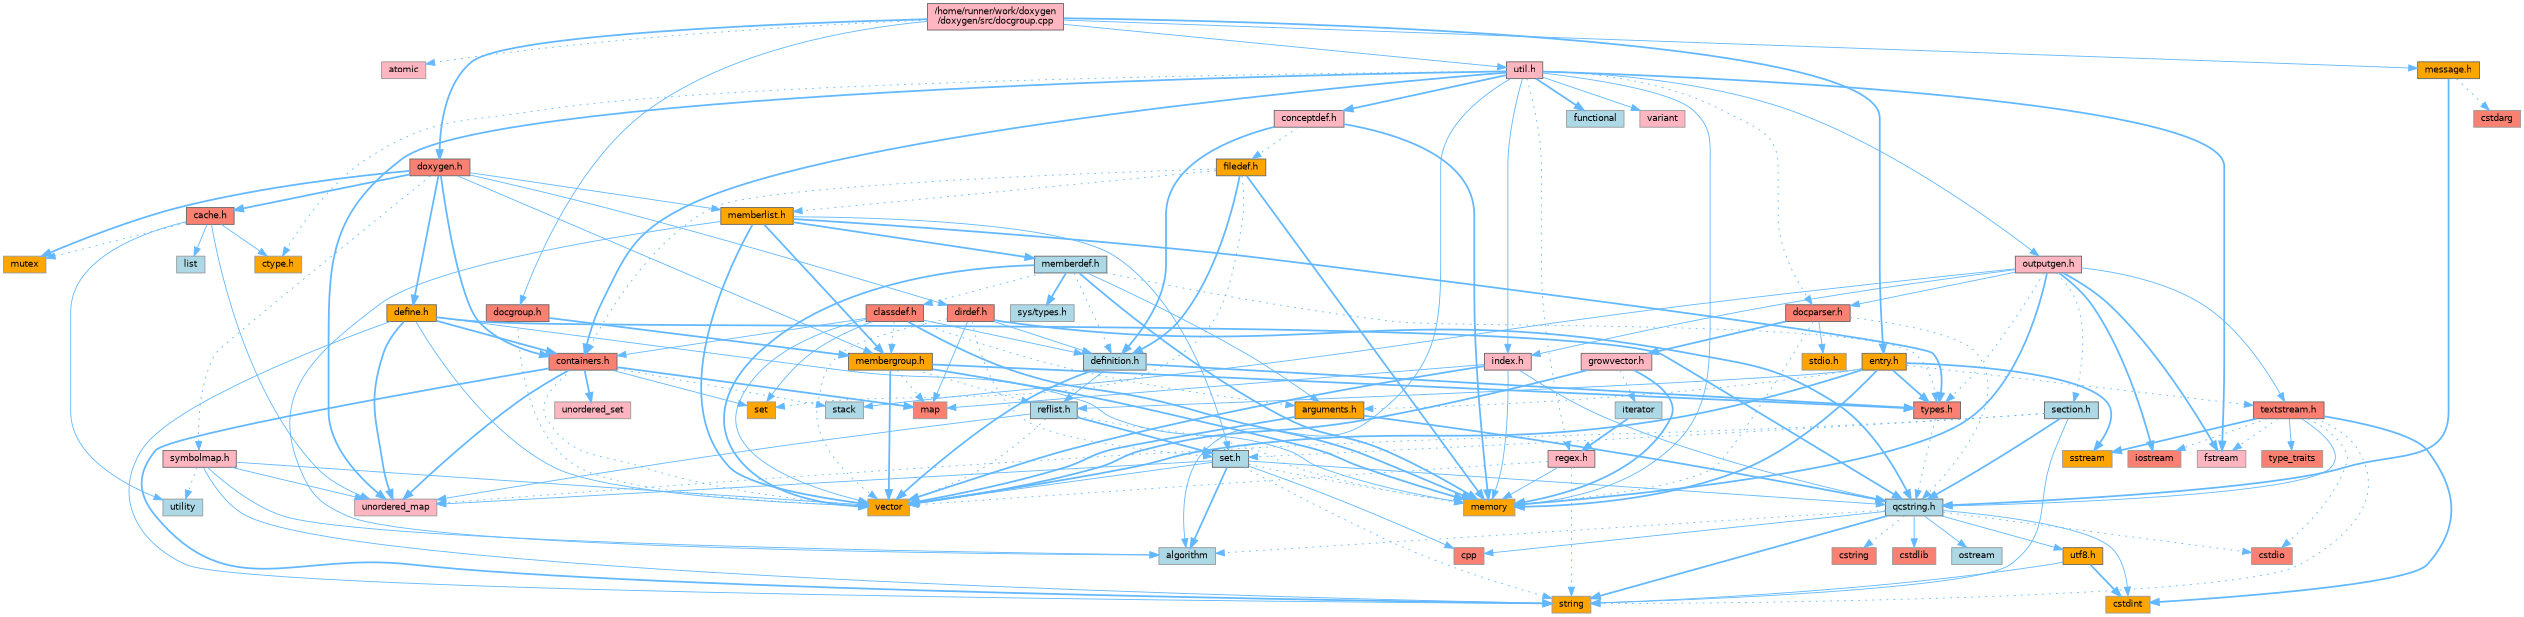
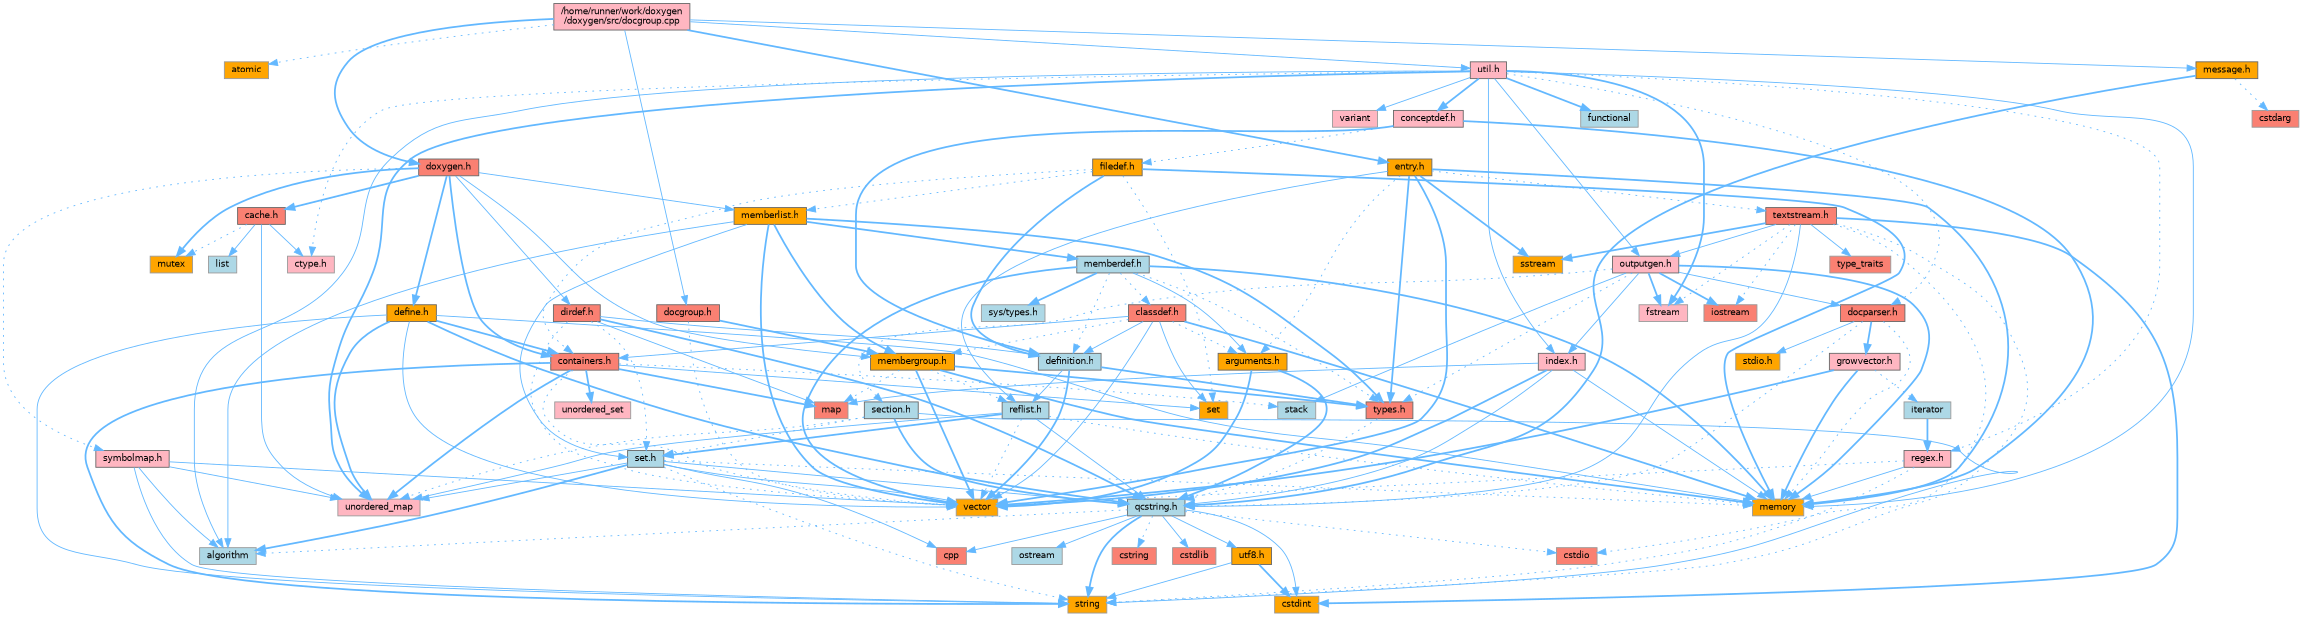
node "atomic": fillcolor lightpink -> orange
edge "util.h" -> "containers.h": removed
node "ctype.h": fillcolor orange -> lightpink
edge "outputgen.h" -> "textstream.h": reversed
edge "reflist.h" -> "qcstring.h": added
node "utility": removed
